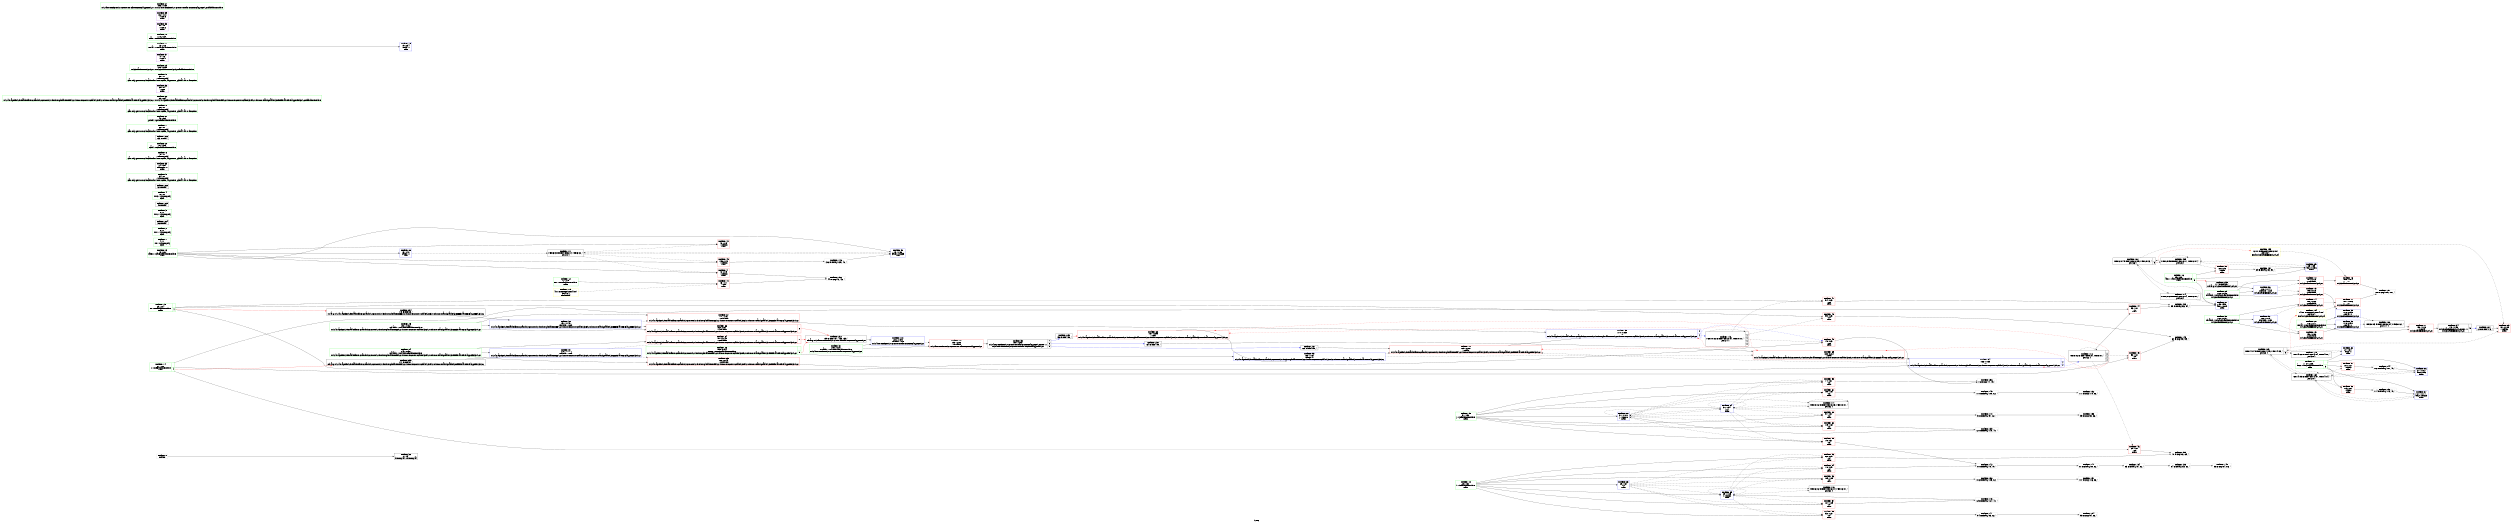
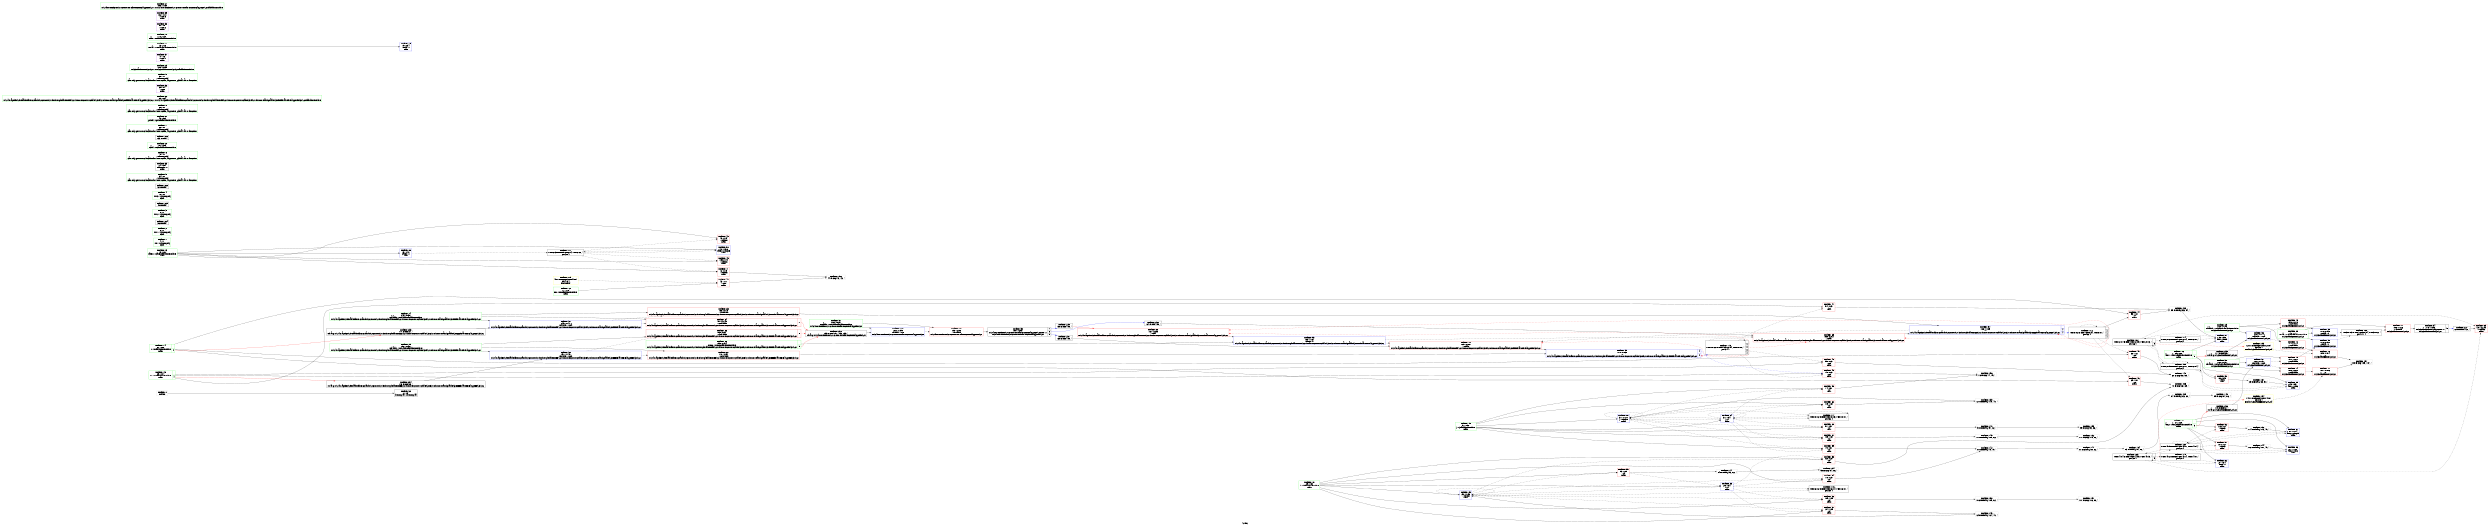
node "NodeID: 146": removed
node "NodeID: 236": added
edge "NodeID: 83" -> "NodeID: 55": reversed
